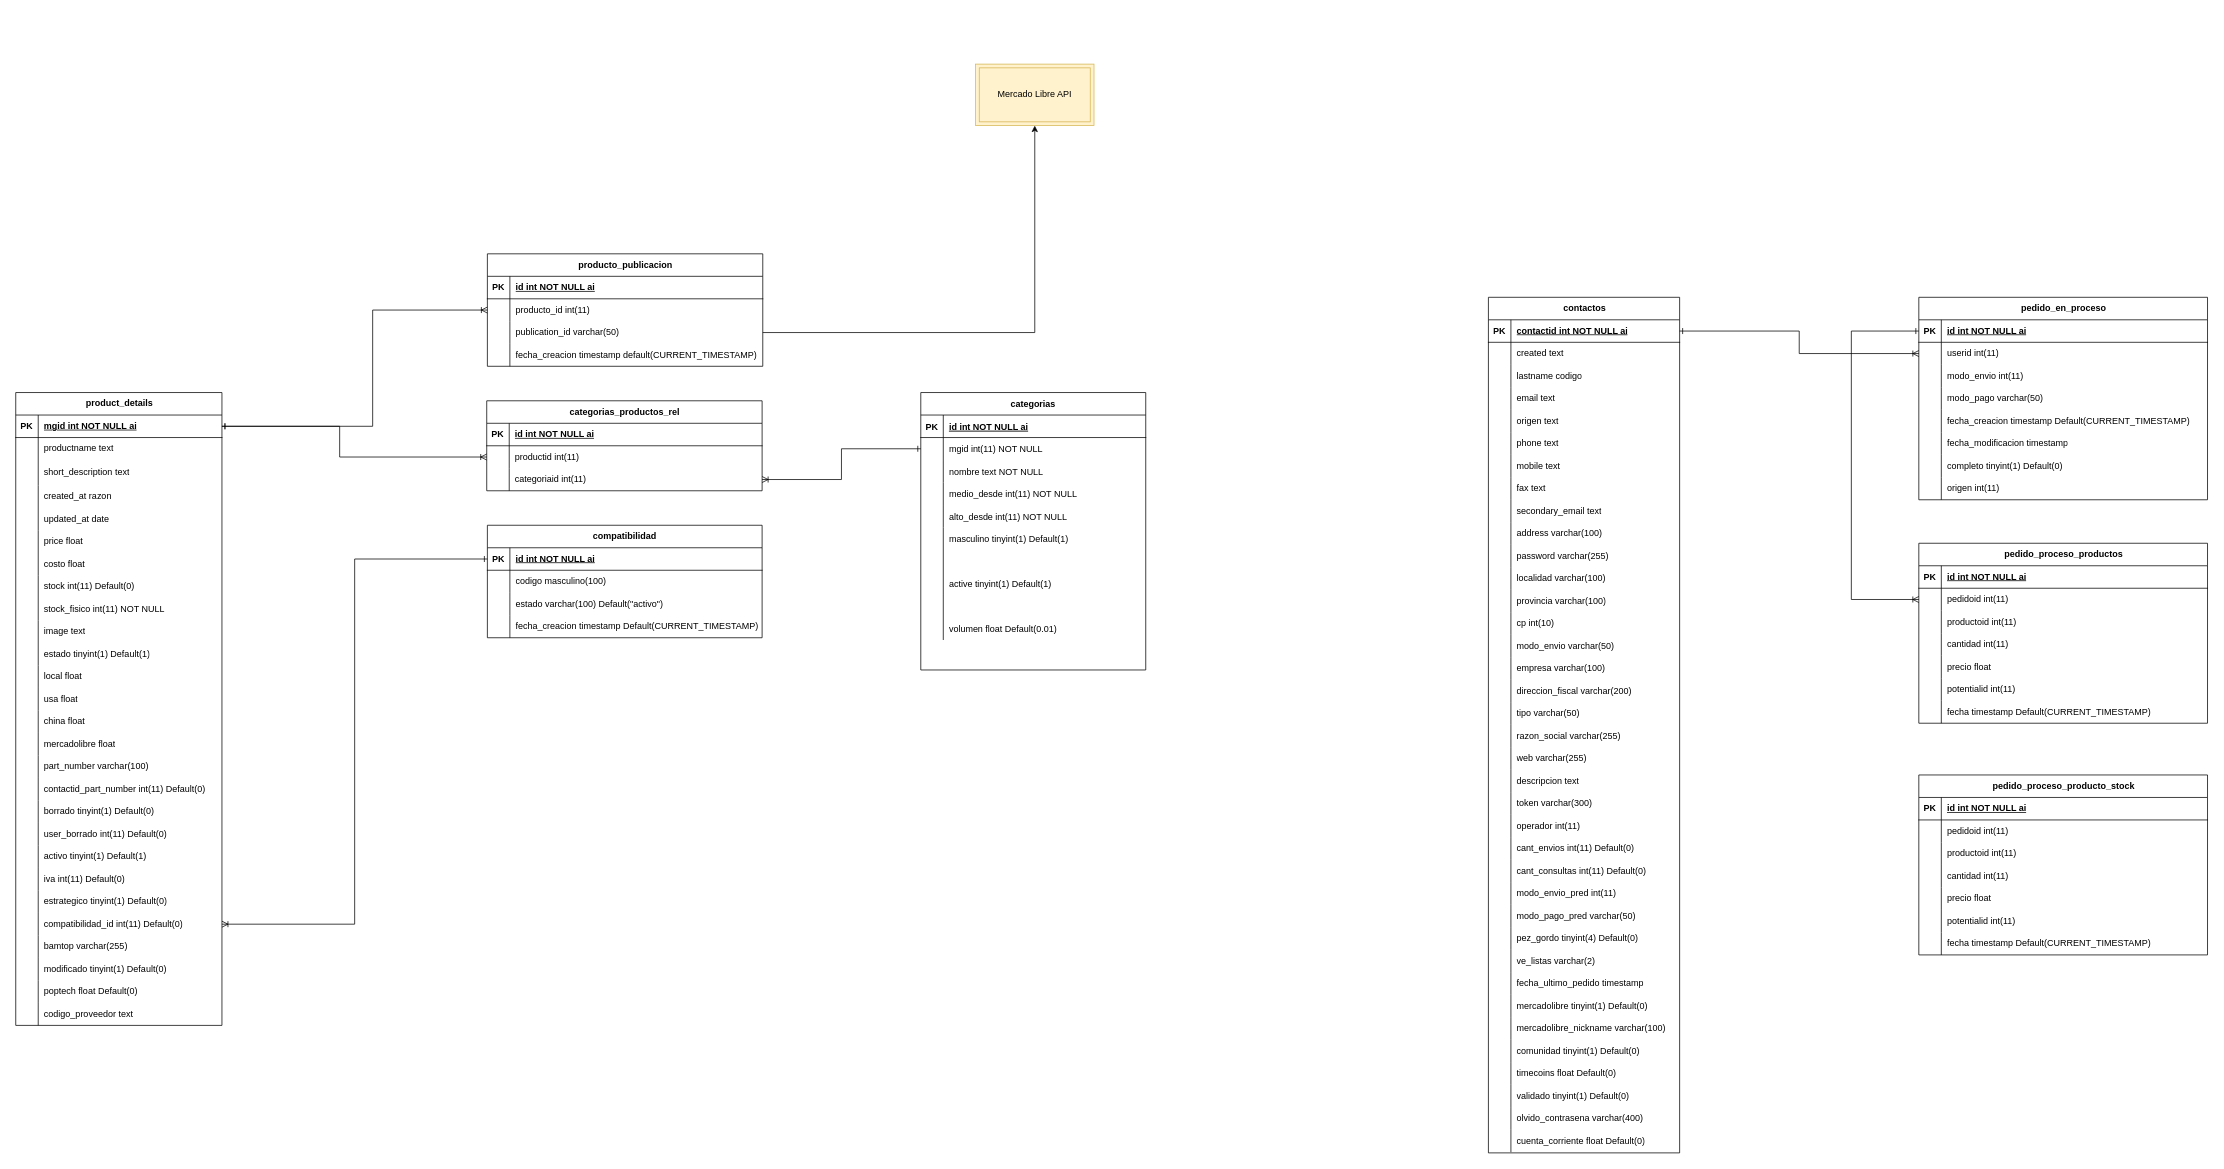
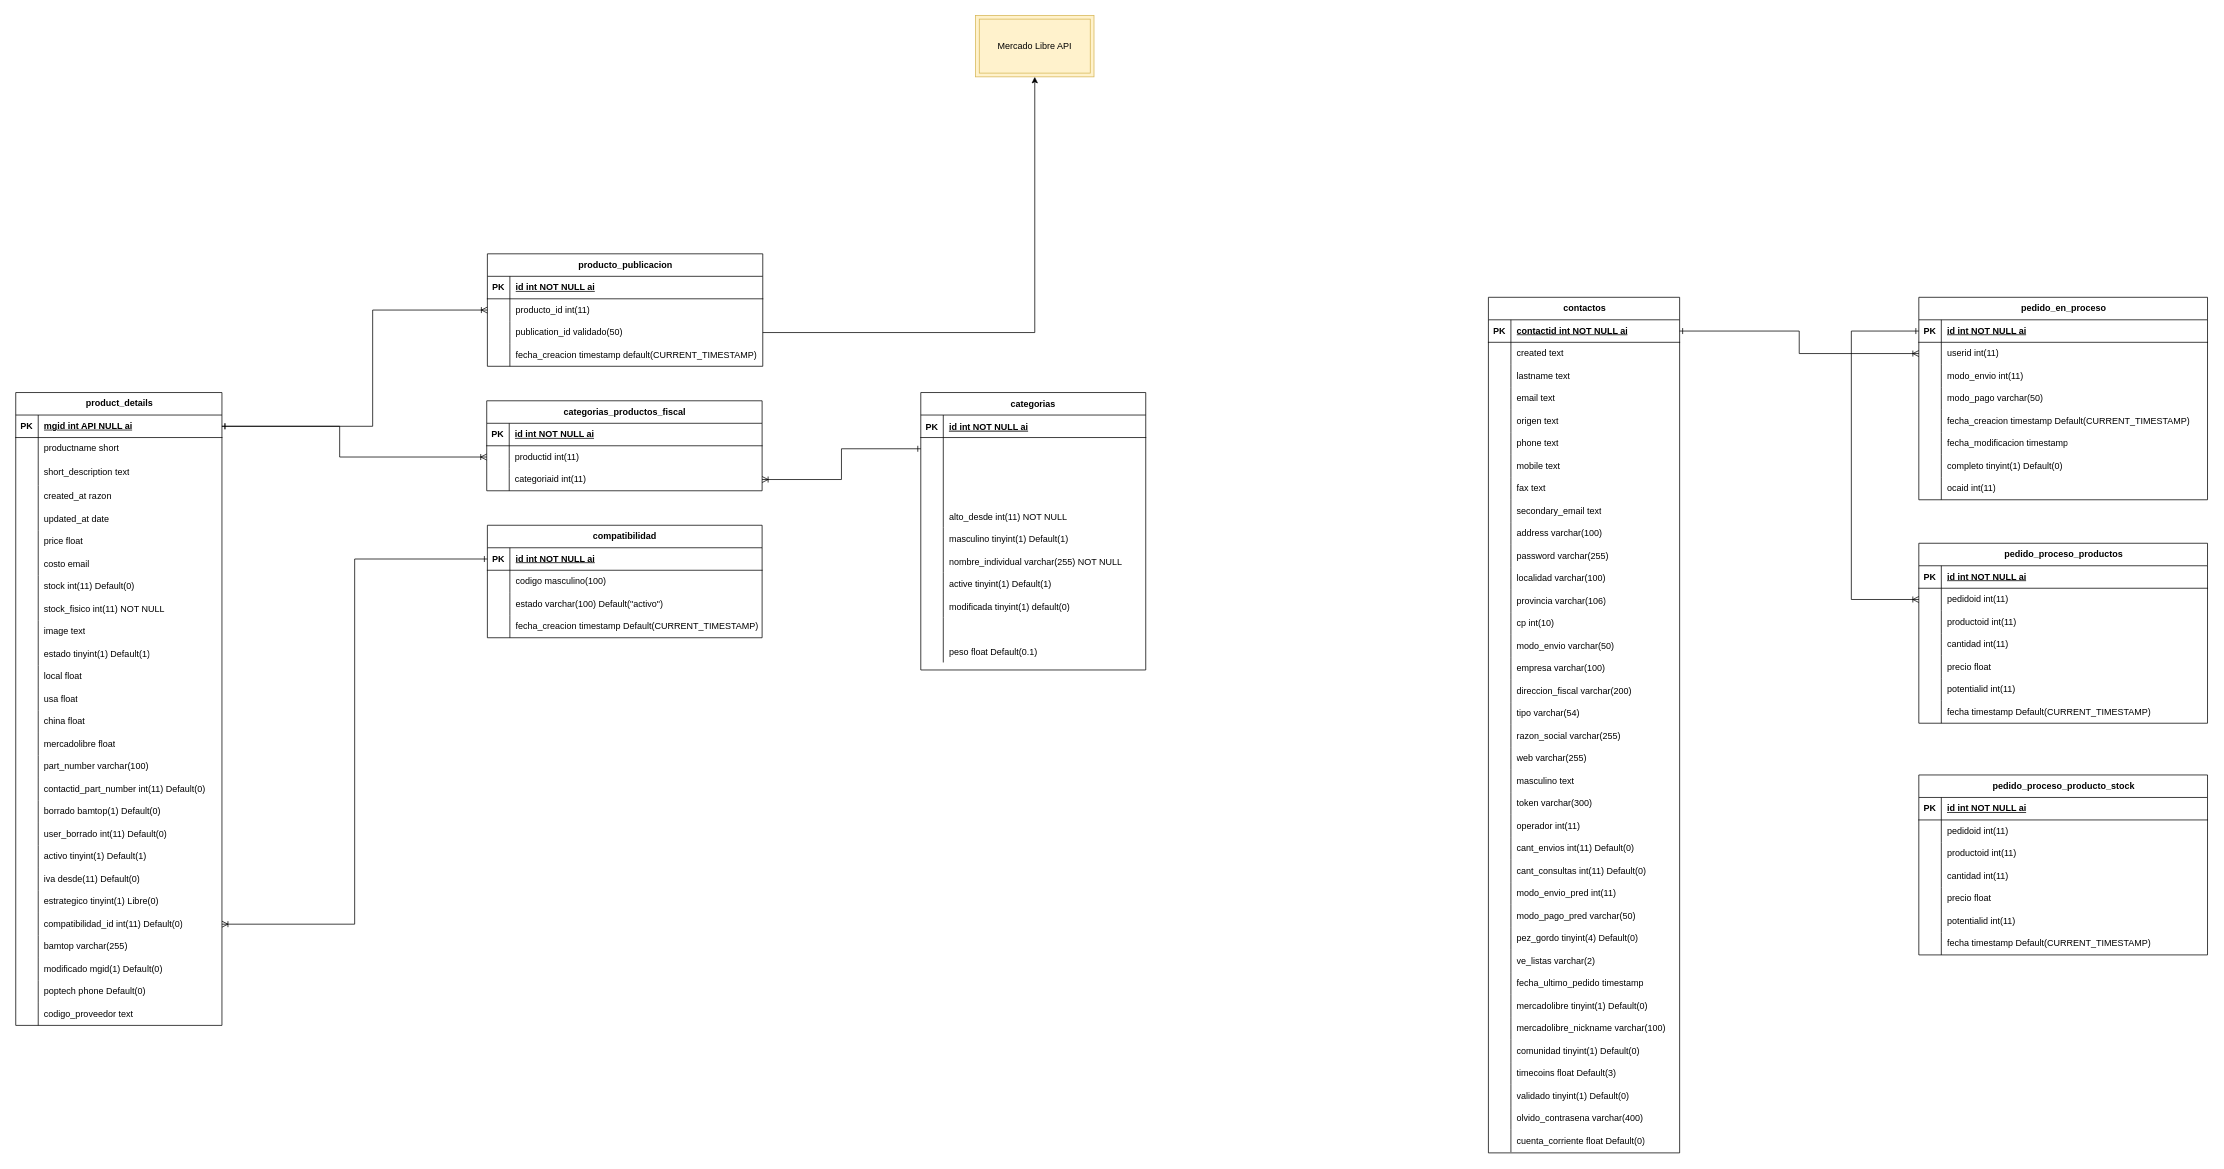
node "Mercado Libre API": moved (1035, 95) -> (1035, 46)
node "publication_id varchar(50)": label "publication_id varchar(50)" -> "publication_id validado(50)"
node "lastname codigo": label "lastname codigo" -> "lastname text"
node "categorias_productos_rel": label "categorias_productos_rel" -> "categorias_productos_fiscal"
node "mgid int NOT NULL ai": label "mgid int NOT NULL ai" -> "mgid int API NULL ai"
node "productname text": label "productname text" -> "productname short"
node "mgid int(11) NOT NULL": removed
node "nombre text NOT NULL": removed
node "origen int(11)": label "origen int(11)" -> "ocaid int(11)"
node "medio_desde int(11) NOT NULL": removed
node "nombre_individual varchar(255) NOT NULL": added
node "costo float": label "costo float" -> "costo email"
node "provincia varchar(100)": label "provincia varchar(100)" -> "provincia varchar(106)"
node "modificada tinyint(1) default(0)": added
node "volumen float Default(0.01)": removed
node "peso float Default(0.1)": added
node "tipo varchar(50)": label "tipo varchar(50)" -> "tipo varchar(54)"
node "descripcion text": label "descripcion text" -> "masculino text"
node "borrado tinyint(1) Default(0)": label "borrado tinyint(1) Default(0)" -> "borrado bamtop(1) Default(0)"
node "iva int(11) Default(0)": label "iva int(11) Default(0)" -> "iva desde(11) Default(0)"
node "estrategico tinyint(1) Default(0)": label "estrategico tinyint(1) Default(0)" -> "estrategico tinyint(1) Libre(0)"
node "modificado tinyint(1) Default(0)": label "modificado tinyint(1) Default(0)" -> "modificado mgid(1) Default(0)"
node "poptech float Default(0)": label "poptech float Default(0)" -> "poptech phone Default(0)"
node "timecoins float Default(0)": label "timecoins float Default(0)" -> "timecoins float Default(3)"
